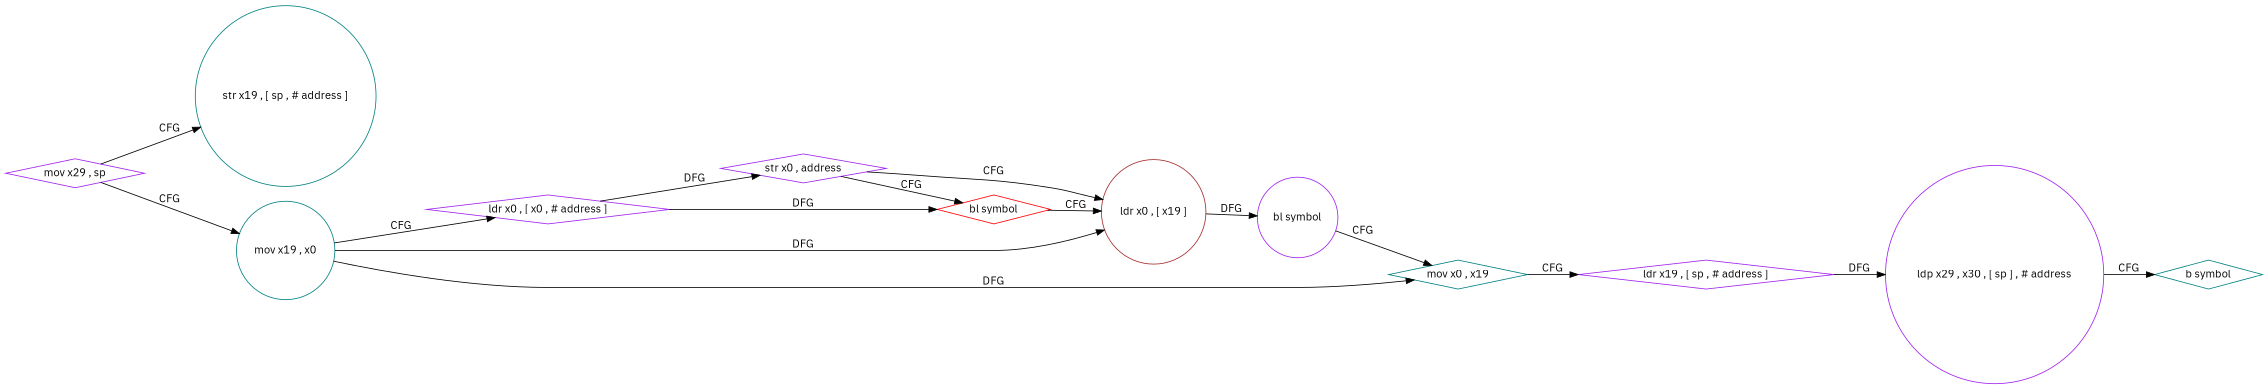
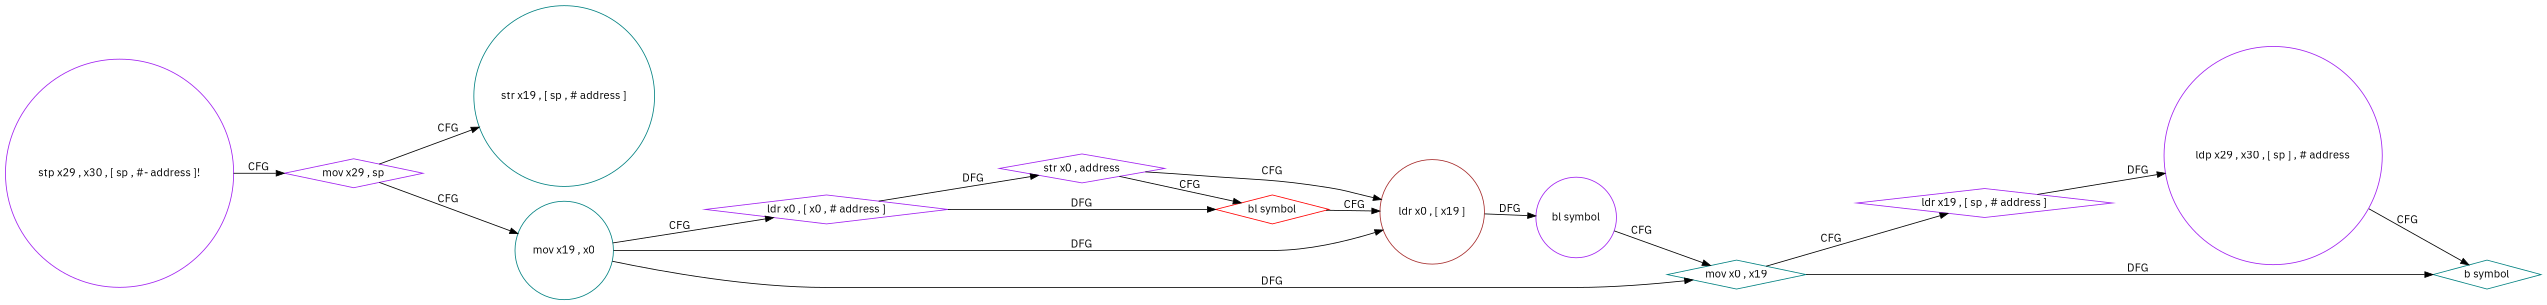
node "stp x29 , x30 , [ sp , #- address ]!": added
edge "mov x0 , x19" -> "b symbol": added, label "DFG"
